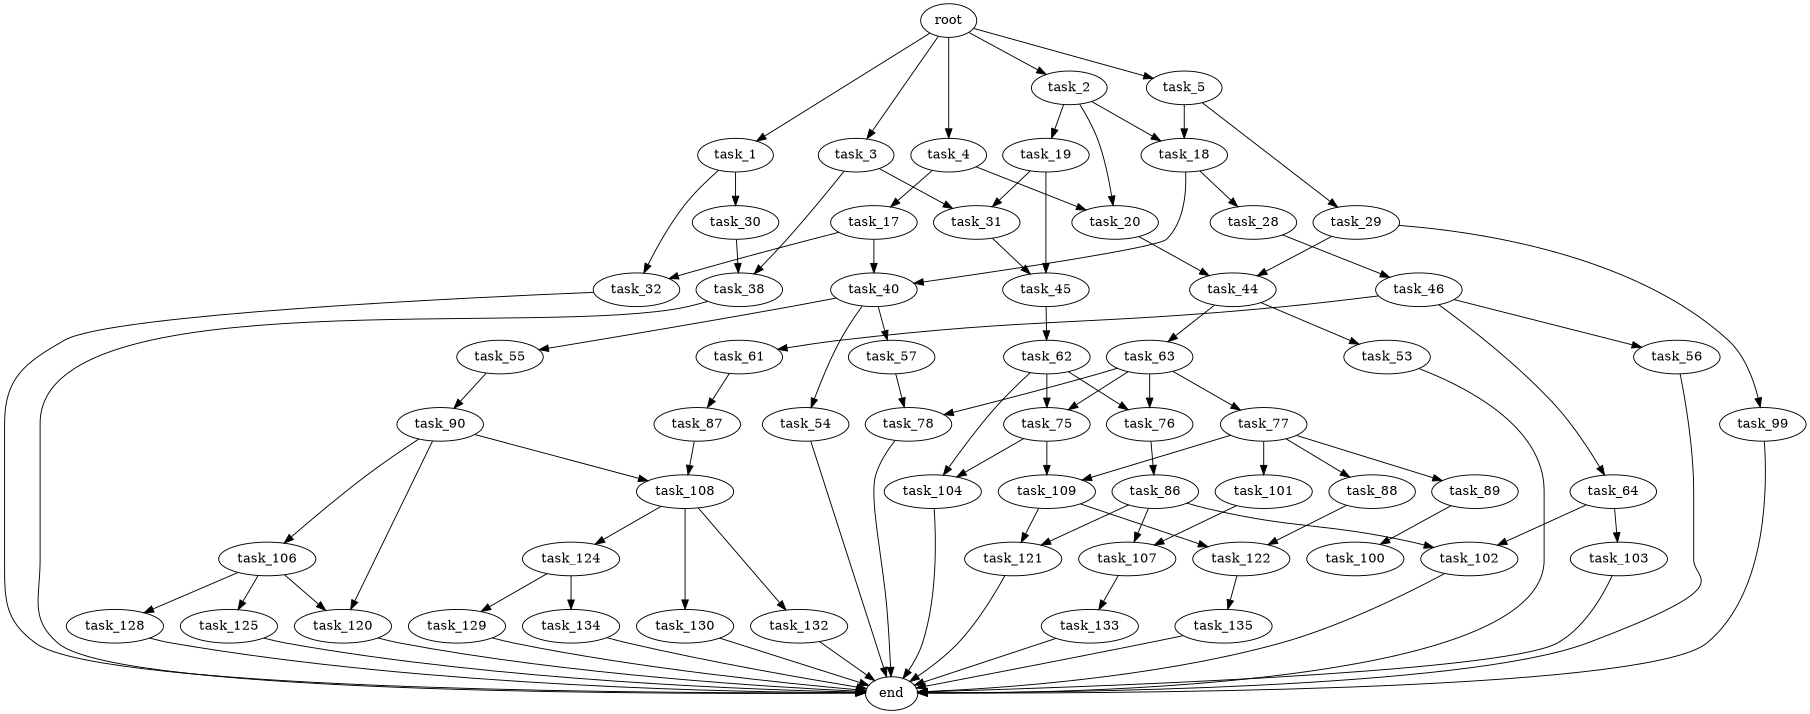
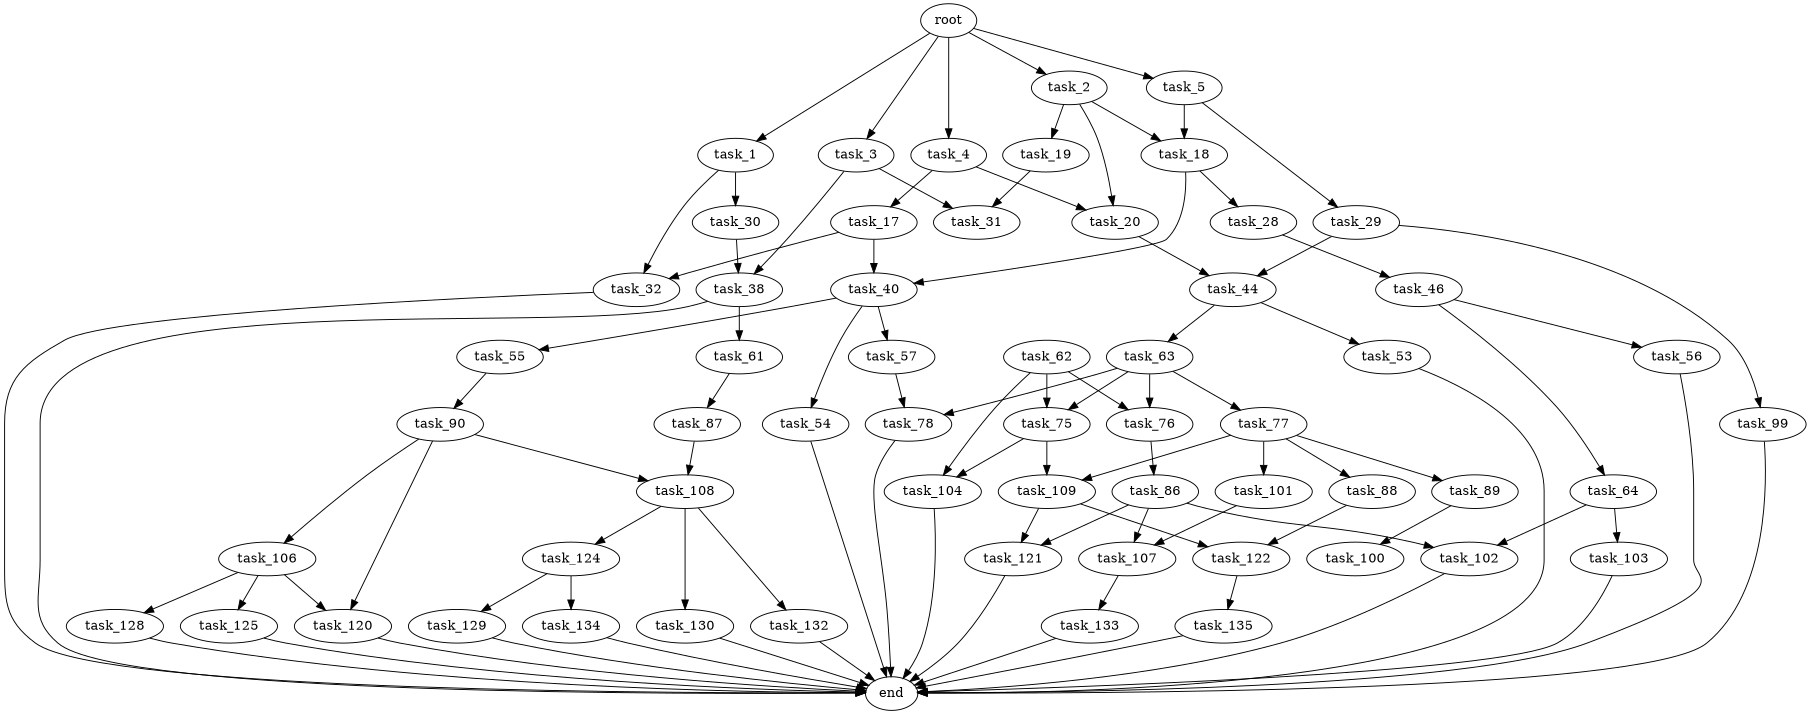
node "task_45": removed
edge "task_46" -> "task_61": now "task_38" -> "task_61"
